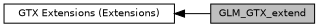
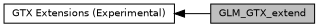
node "GTX Extensions (Extensions)": label "GTX Extensions (Extensions)" -> "GTX Extensions (Experimental)"
